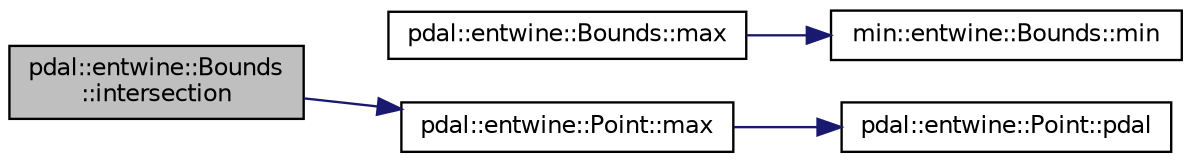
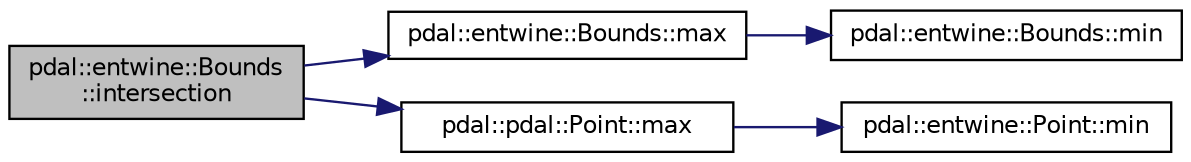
node "min::entwine::Bounds::min": label "min::entwine::Bounds::min" -> "pdal::entwine::Bounds::min"
edge "pdal::entwine::Bounds ::intersection" -> "pdal::entwine::Bounds::max": added
node "pdal::entwine::Point::max": label "pdal::entwine::Point::max" -> "pdal::pdal::Point::max"
node "pdal::entwine::Point::pdal": label "pdal::entwine::Point::pdal" -> "pdal::entwine::Point::min"
